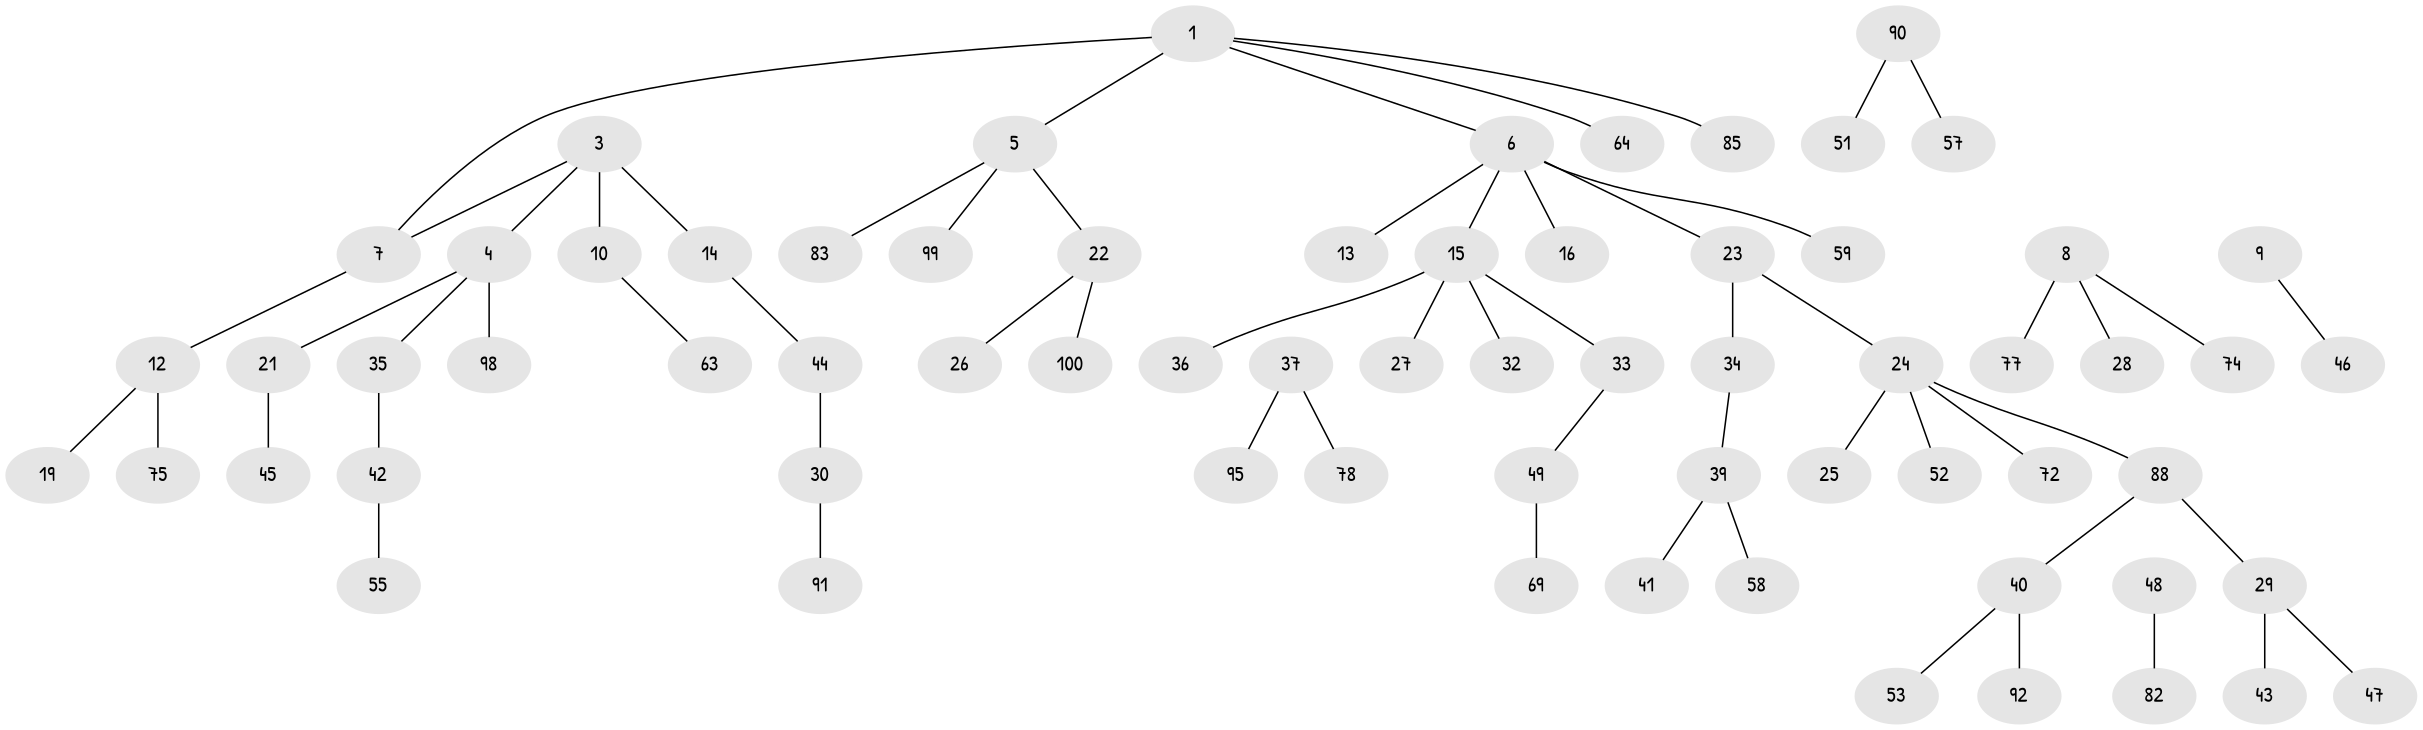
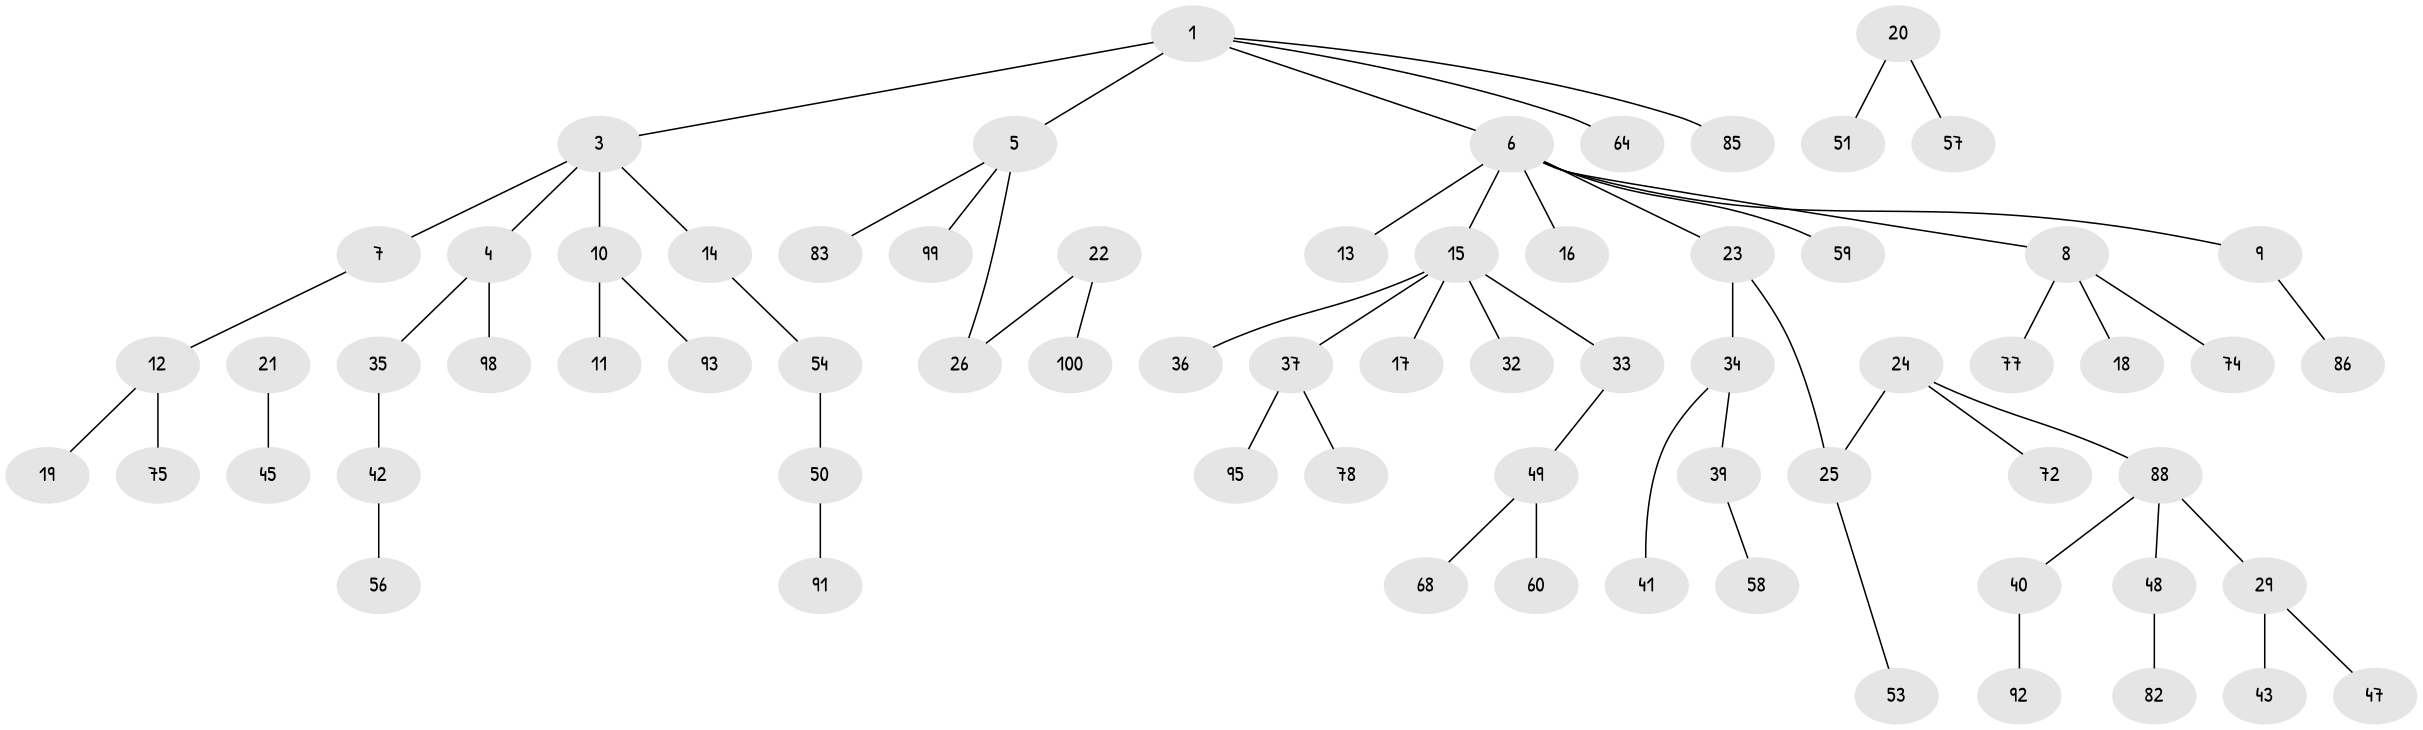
node "90": label "90" -> "20"
edge "1" -- "7": now "1" -- "3"
edge "5" -- "22": now "5" -- "26"
edge "6" -- "9": added
edge "6" -- "8": added
edge "4" -- "21": removed
edge "15" -- "37": added
edge "23" -- "24": now "23" -- "25"
node "11": added
node "63": label "63" -> "93"
node "44": label "44" -> "54"
node "27": label "27" -> "17"
node "28": label "28" -> "18"
node "46": label "46" -> "86"
node "30": label "30" -> "50"
node "52": removed
edge "39" -- "41": now "34" -- "41"
edge "88" -- "48": added
node "55": label "55" -> "56"
node "68": added
node "69": label "69" -> "60"
edge "40" -- "53": now "25" -- "53"
